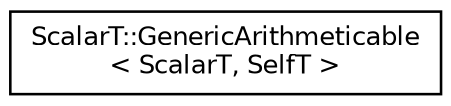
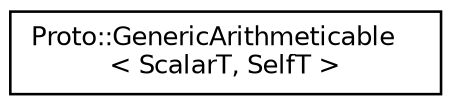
node "ScalarT::GenericArithmeticable < ScalarT, SelfT >": label "ScalarT::GenericArithmeticable < ScalarT, SelfT >" -> "Proto::GenericArithmeticable < ScalarT, SelfT >"
